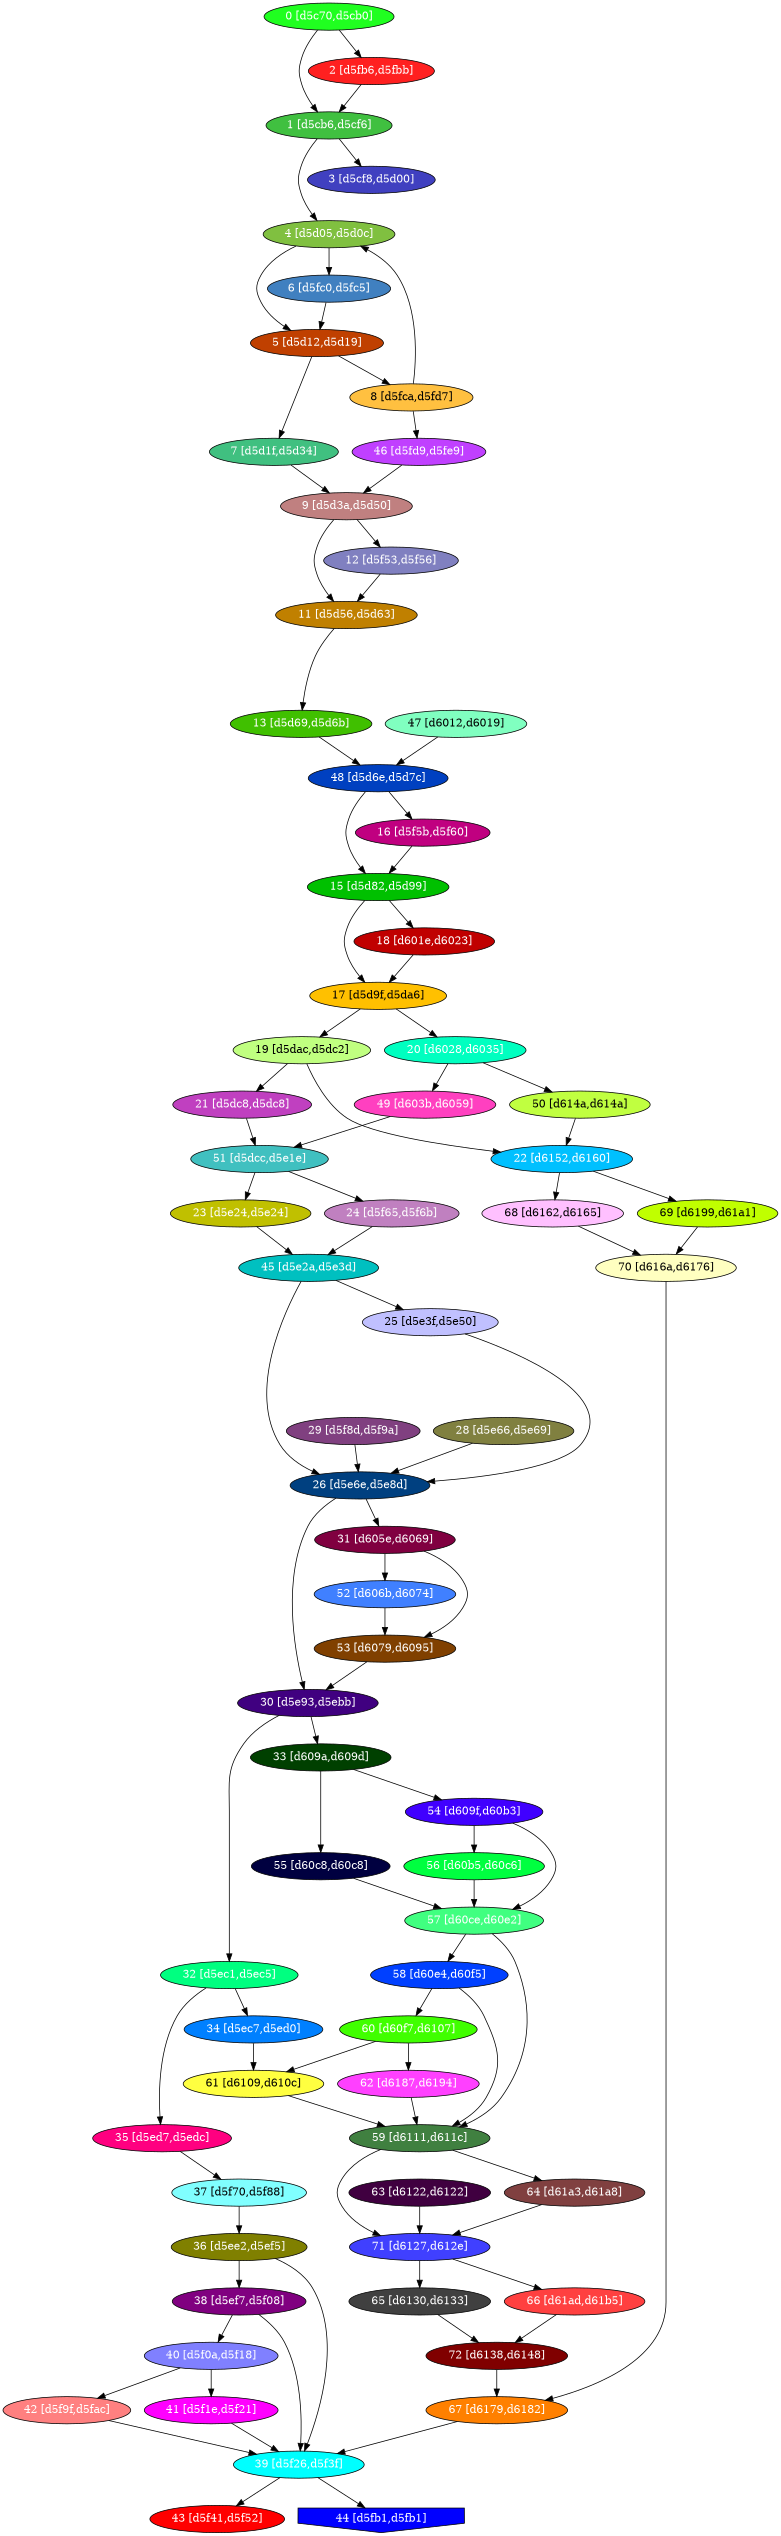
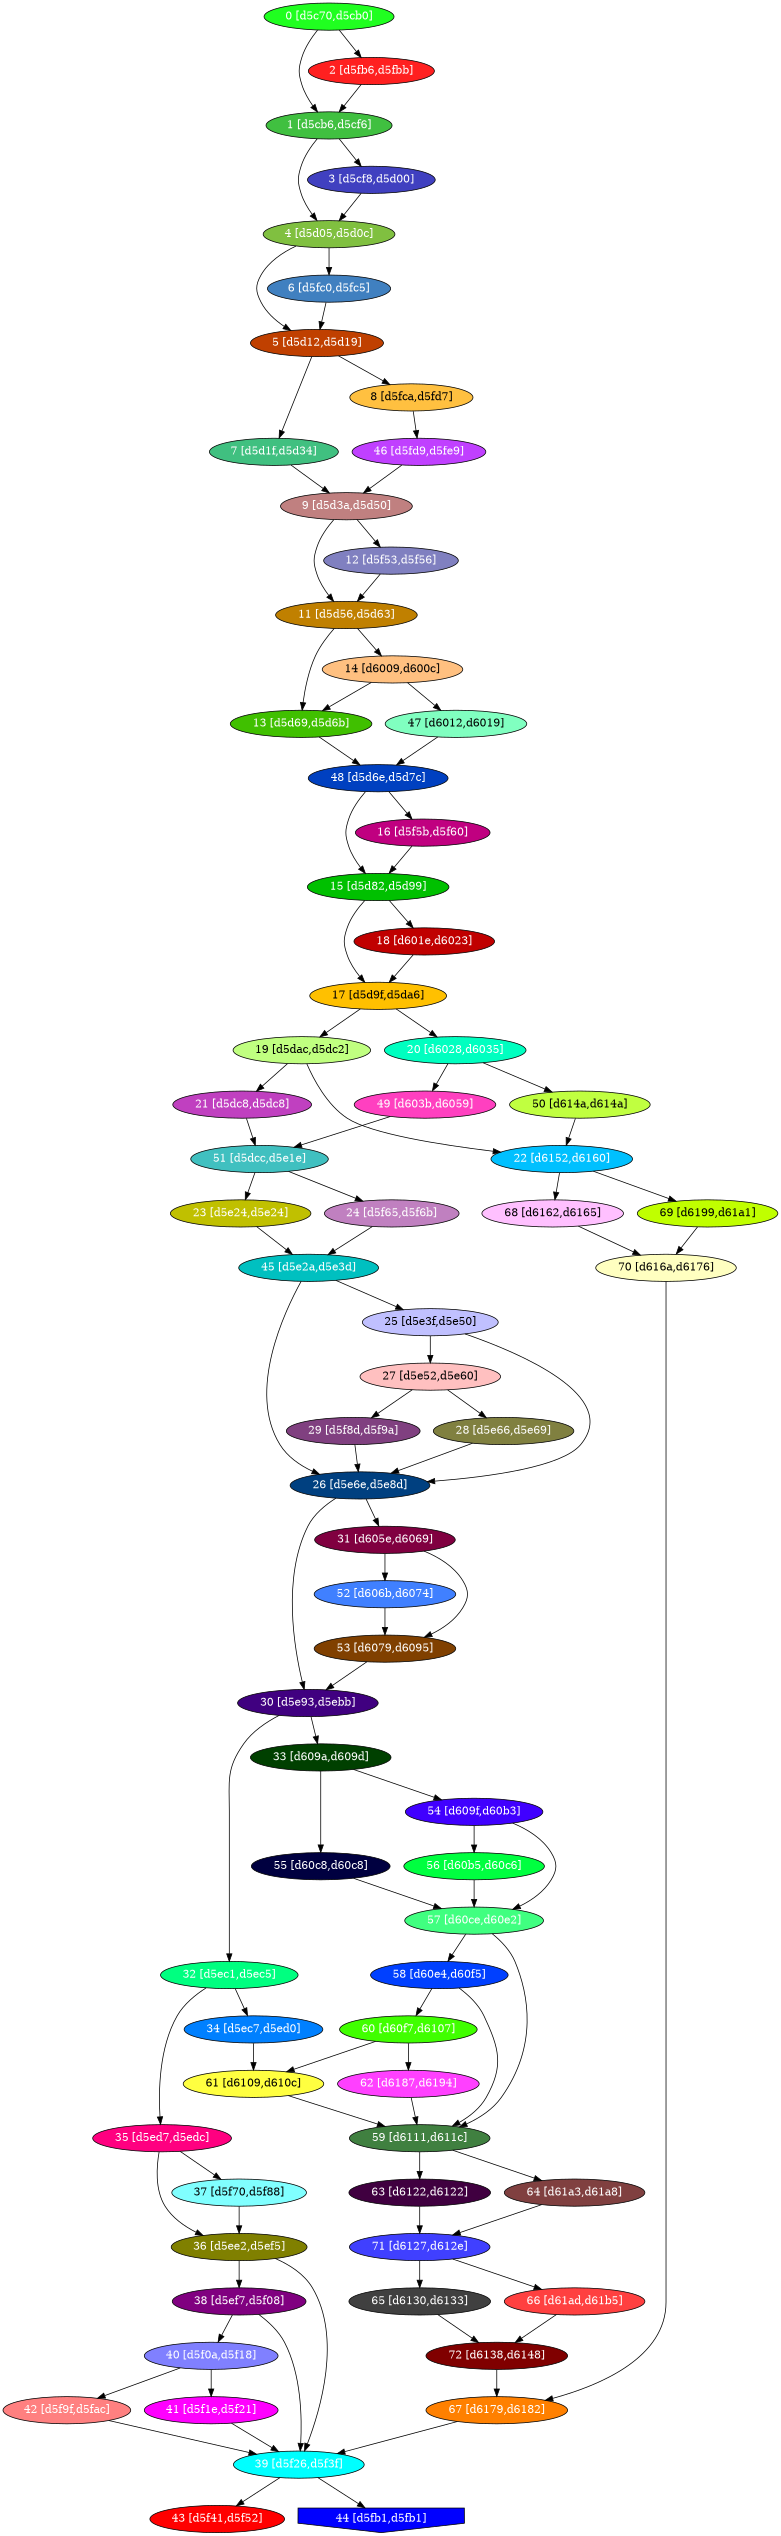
edge "8 [d5fca,d5fd7]" -> "4 [d5d05,d5d0c]": now "3 [d5cf8,d5d00]" -> "4 [d5d05,d5d0c]"
node "14 [d6009,d600c]": added
node "27 [d5e52,d5e60]": added
edge "59 [d6111,d611c]" -> "71 [d6127,d612e]": now "59 [d6111,d611c]" -> "63 [d6122,d6122]"
edge "35 [d5ed7,d5edc]" -> "36 [d5ee2,d5ef5]": added
